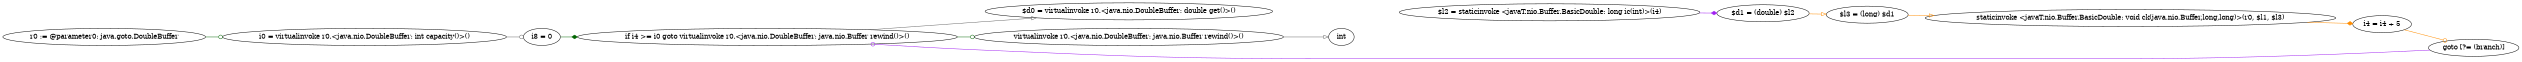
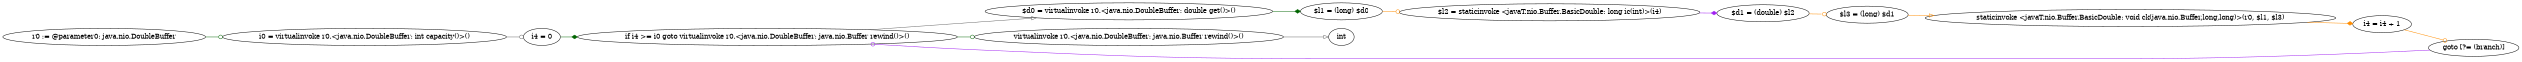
node "$l1 = (long) $d0": added
edge "$d1 = (double) $l2" -> "$l3 = (long) $d1": arrowhead onormal -> odot
node "i4 = i4 + 5": label "i4 = i4 + 5" -> "i4 = i4 + 1"
node "r0 := @parameter0: java.goto.DoubleBuffer": label "r0 := @parameter0: java.goto.DoubleBuffer" -> "r0 := @parameter0: java.nio.DoubleBuffer"
node "i8 = 0": label "i8 = 0" -> "i4 = 0"
